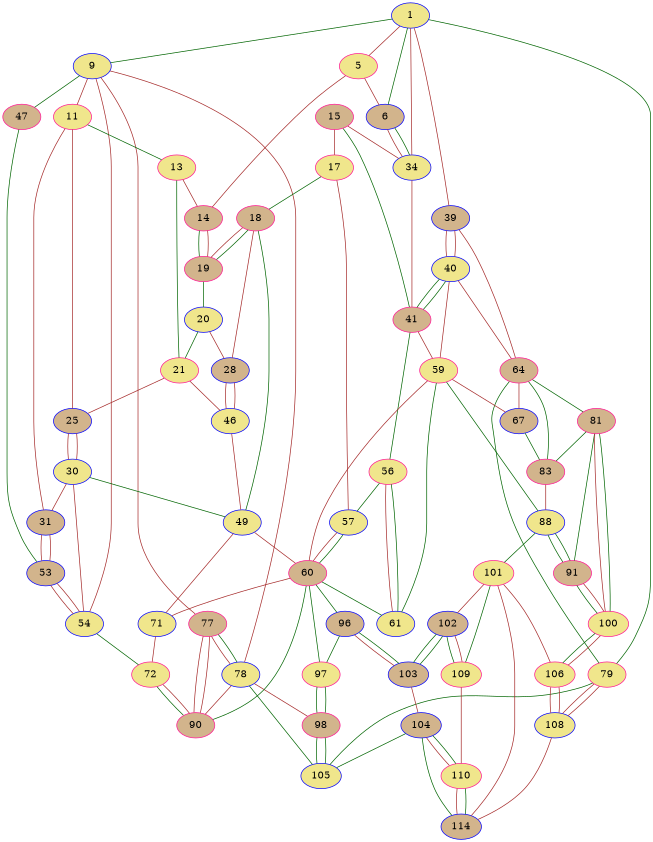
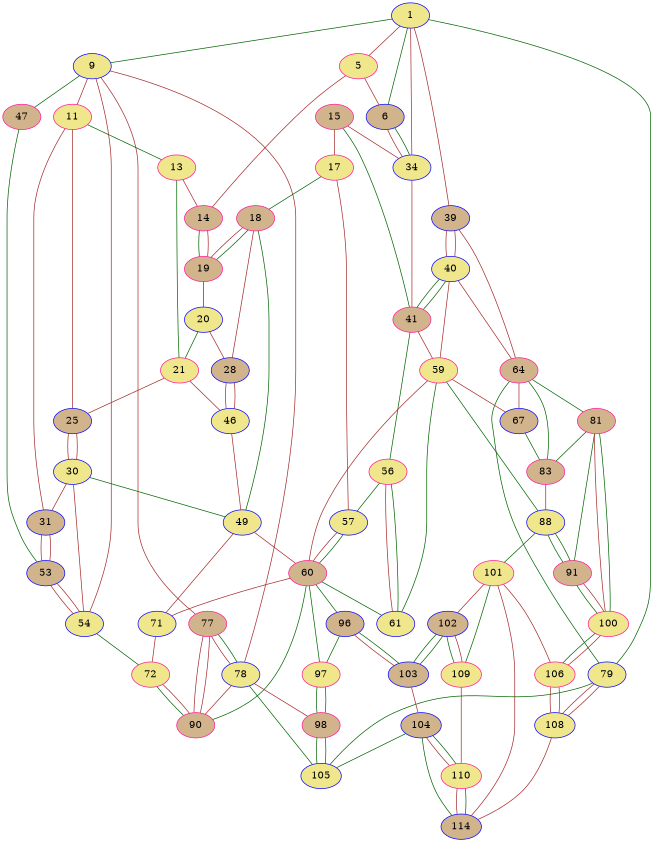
node "79": color deeppink -> blue
